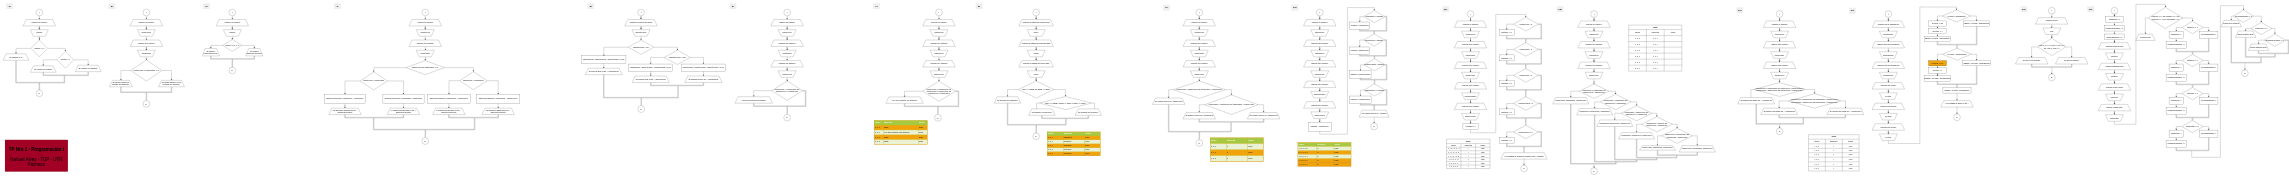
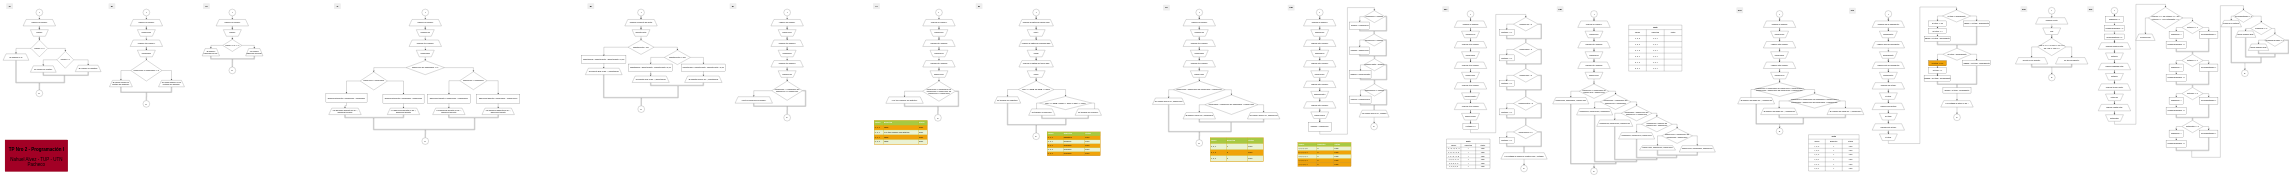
node "10)": moved (1295, 8) -> (1291, 8)
node "diferenciaAbsoluta = numeroUno - numeroDos": moved (345, 99) -> (346, 98)
